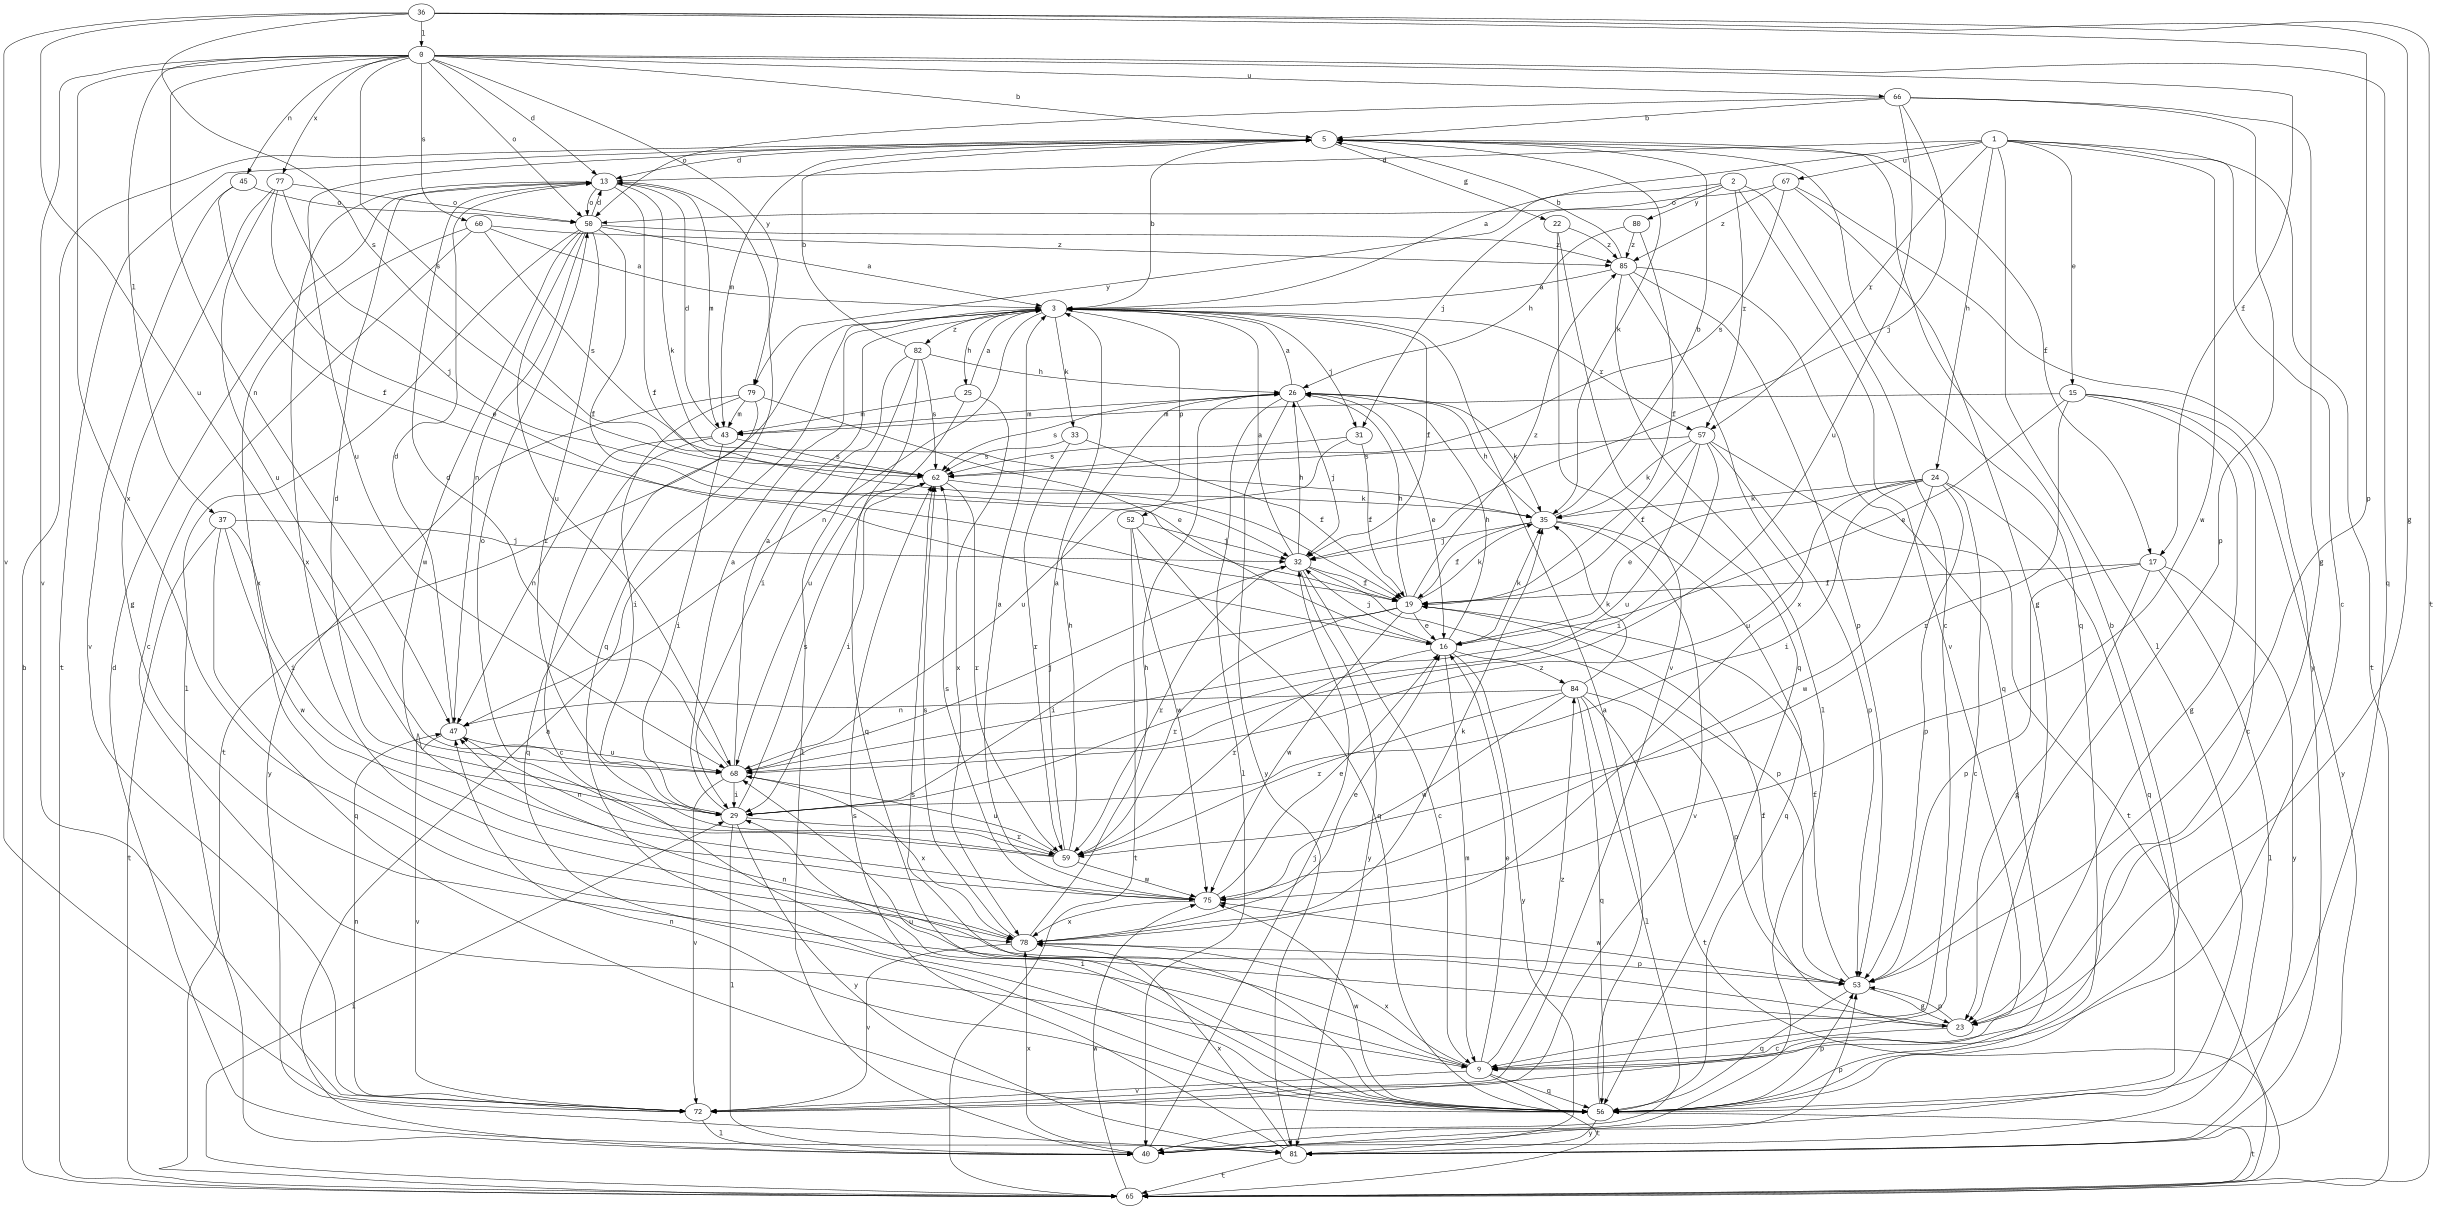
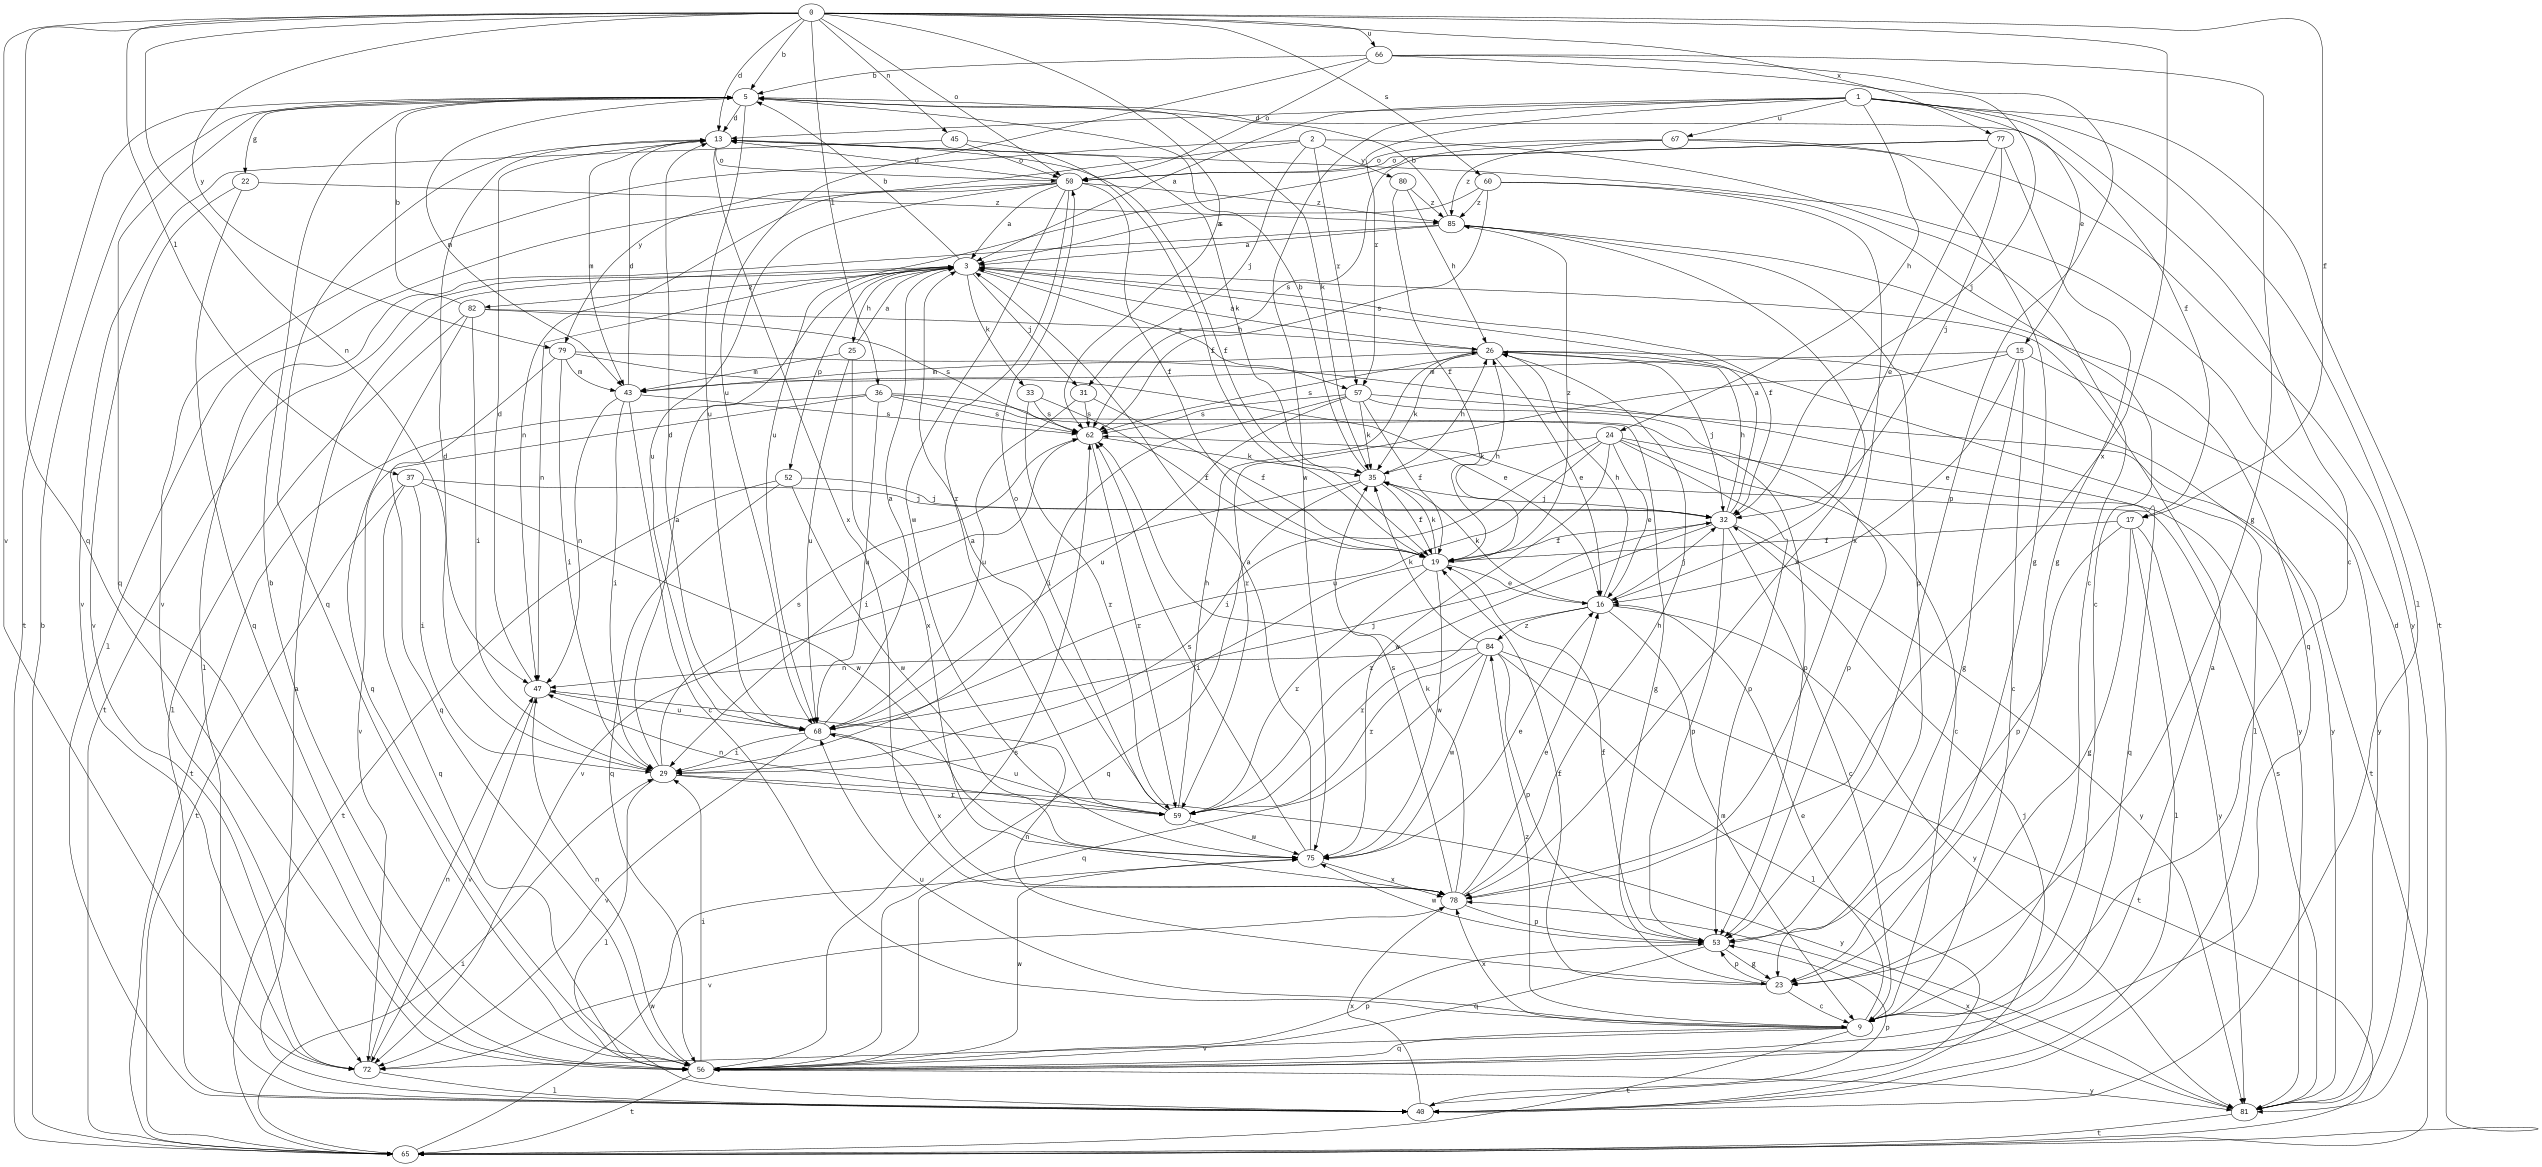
edge "36" -> "0": reversed
